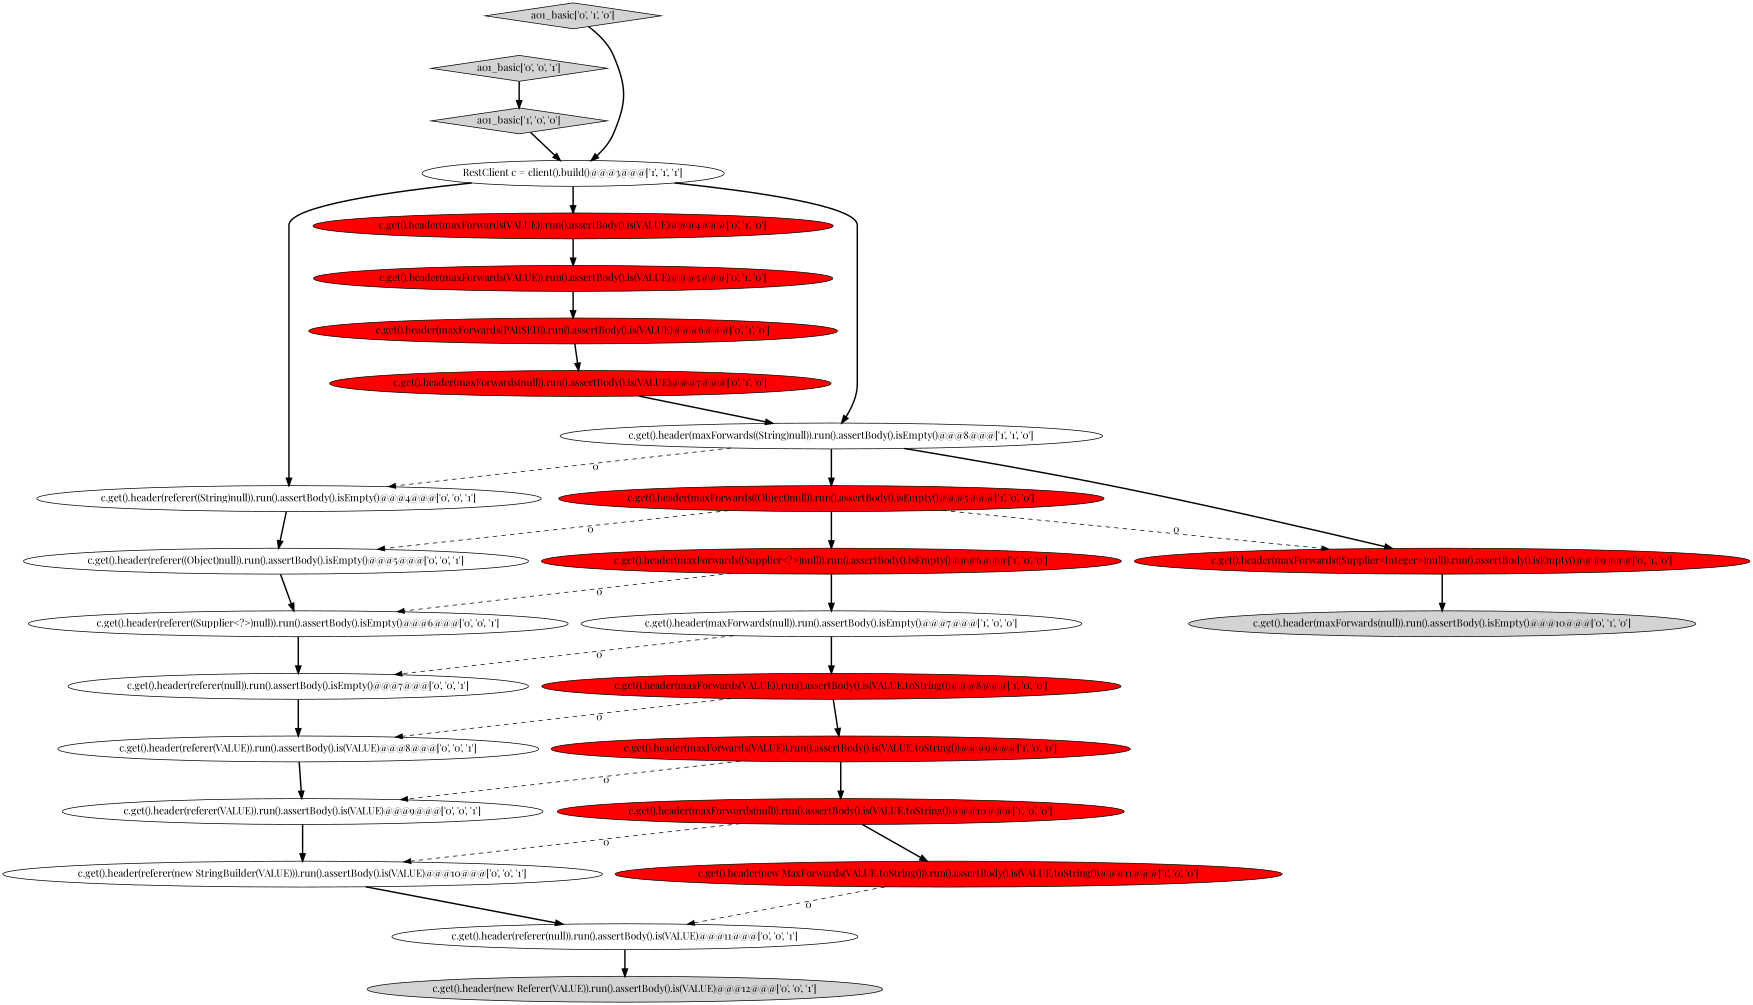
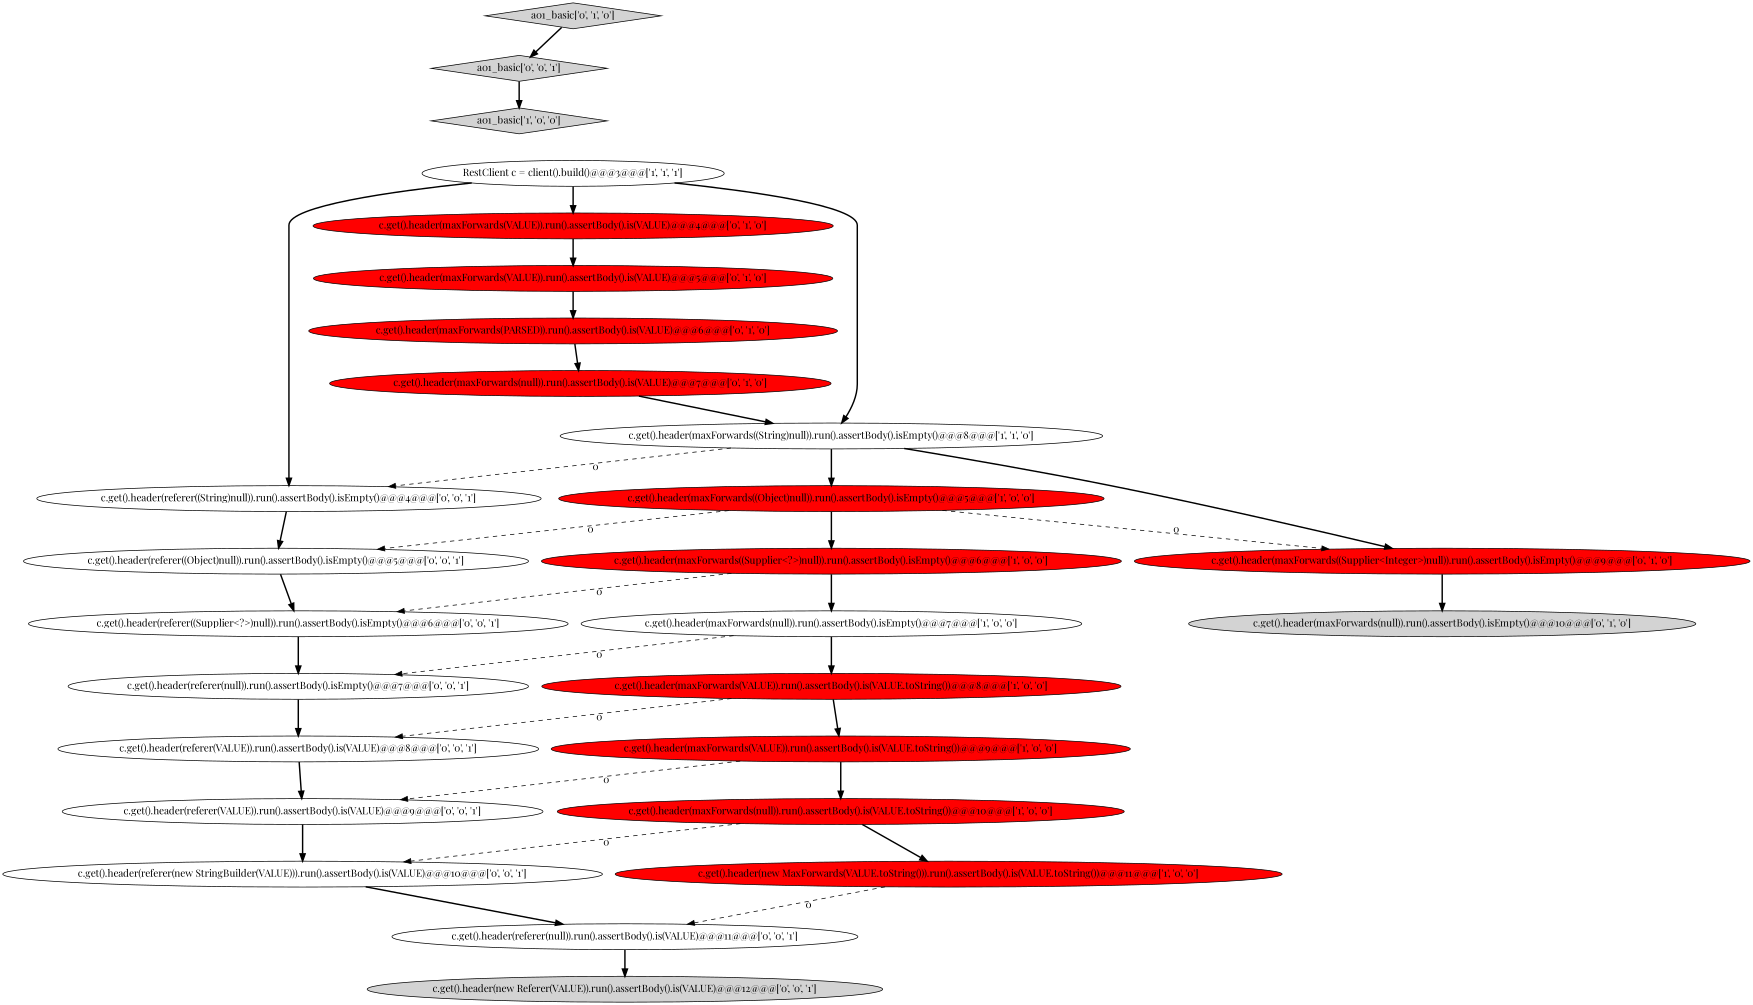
edge "a01_basic['0', '1', '0']" -> "RestClient c = client().build()@@@3@@@['1', '1', '1']": now "a01_basic['0', '1', '0']" -> "a01_basic['0', '0', '1']"
edge "a01_basic['1', '0', '0']" -> "RestClient c = client().build()@@@3@@@['1', '1', '1']": removed
